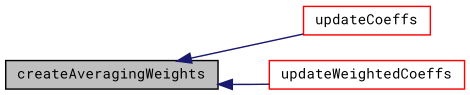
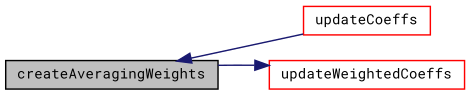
edge "updateWeightedCoeffs" -> "createAveragingWeights": reversed
